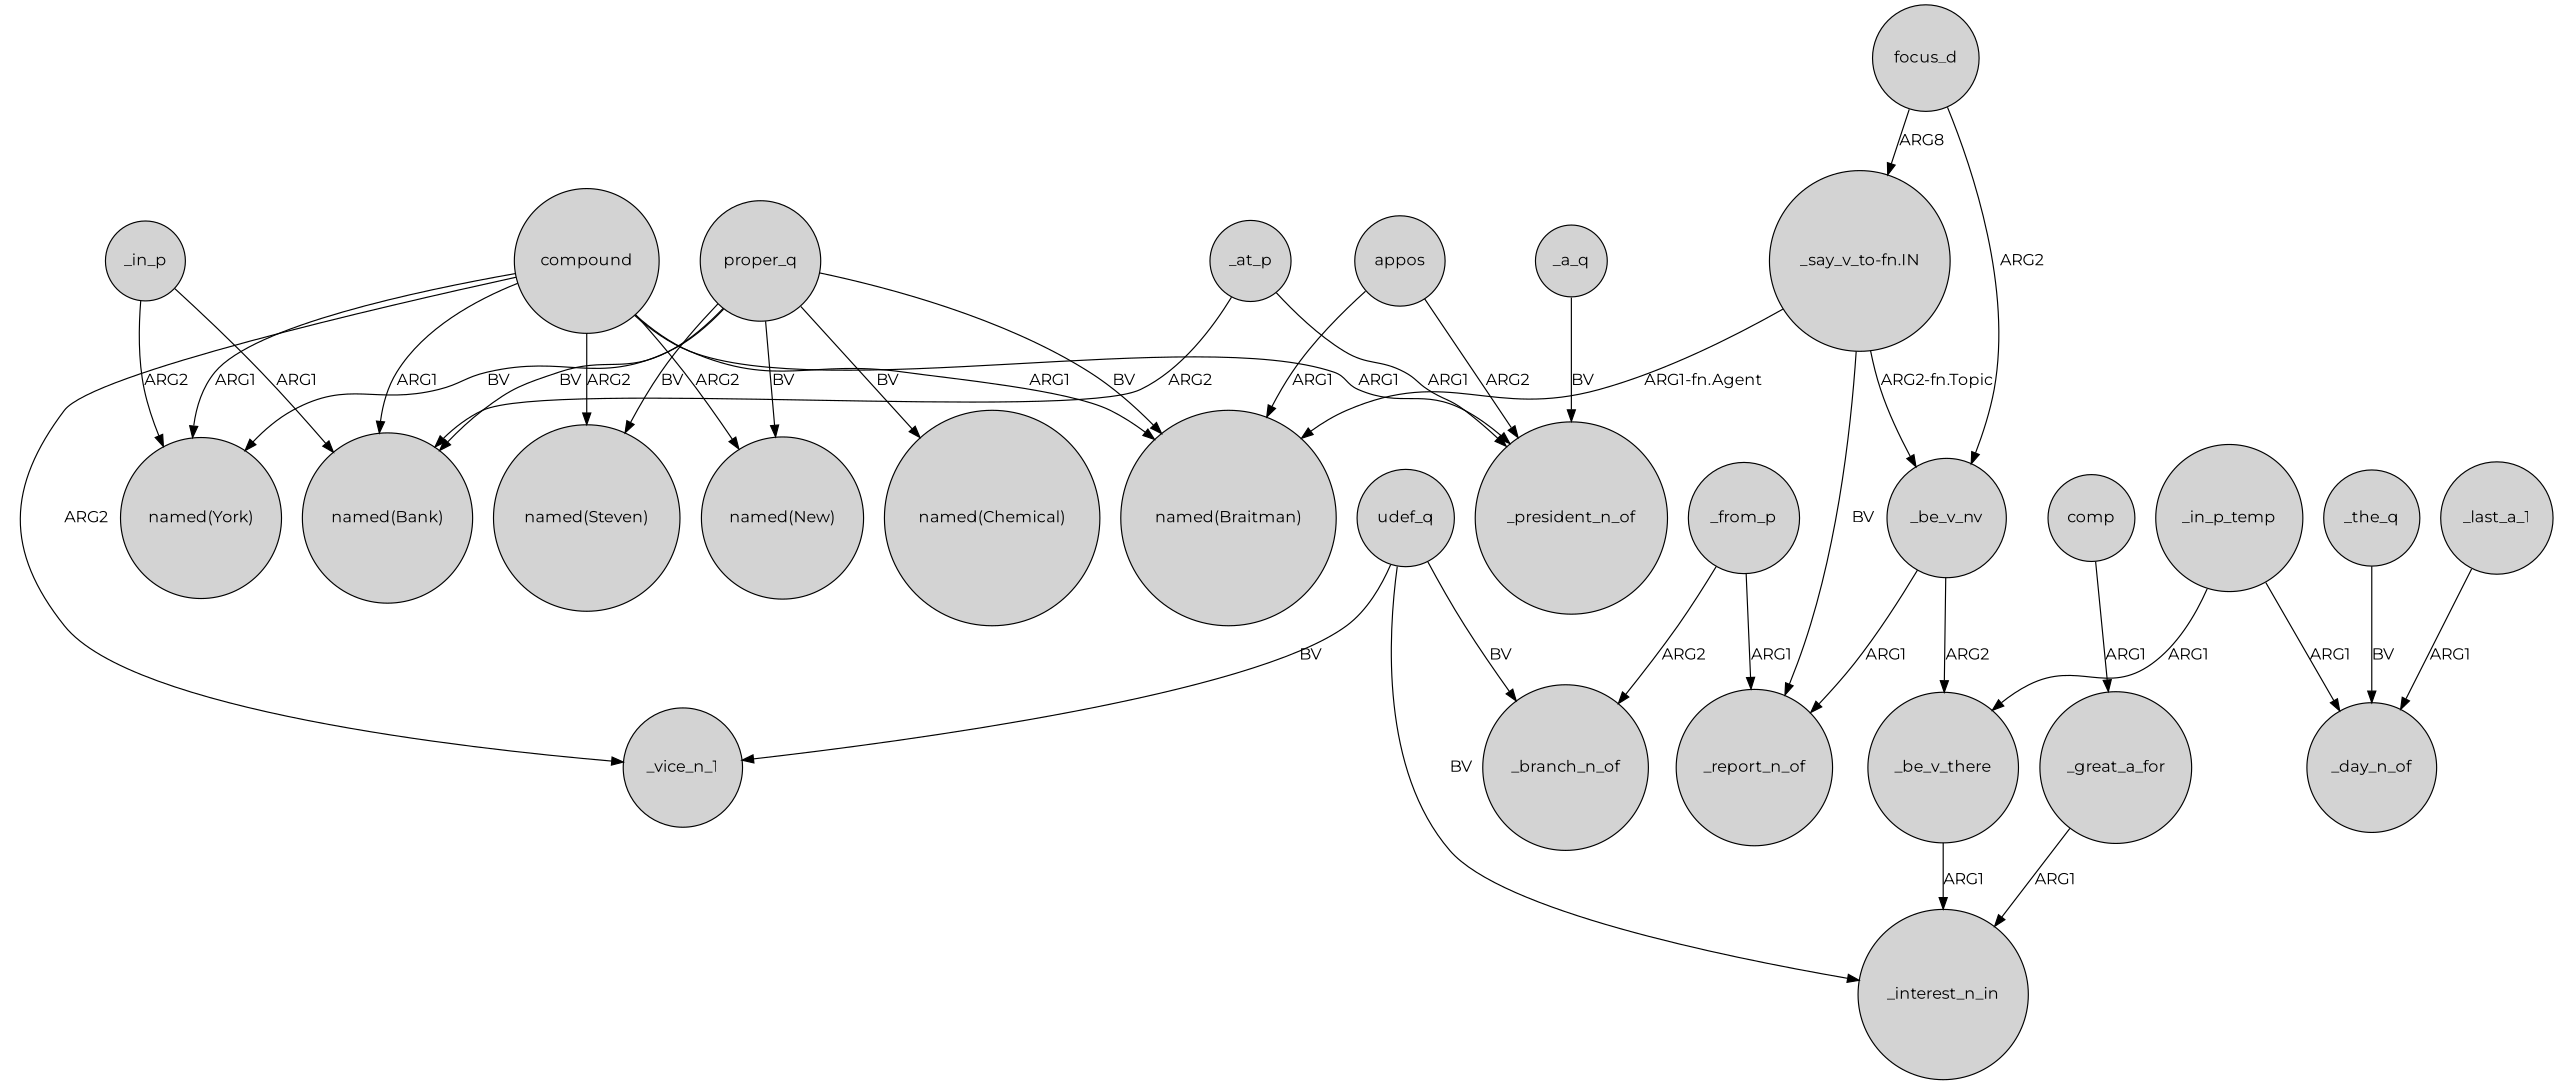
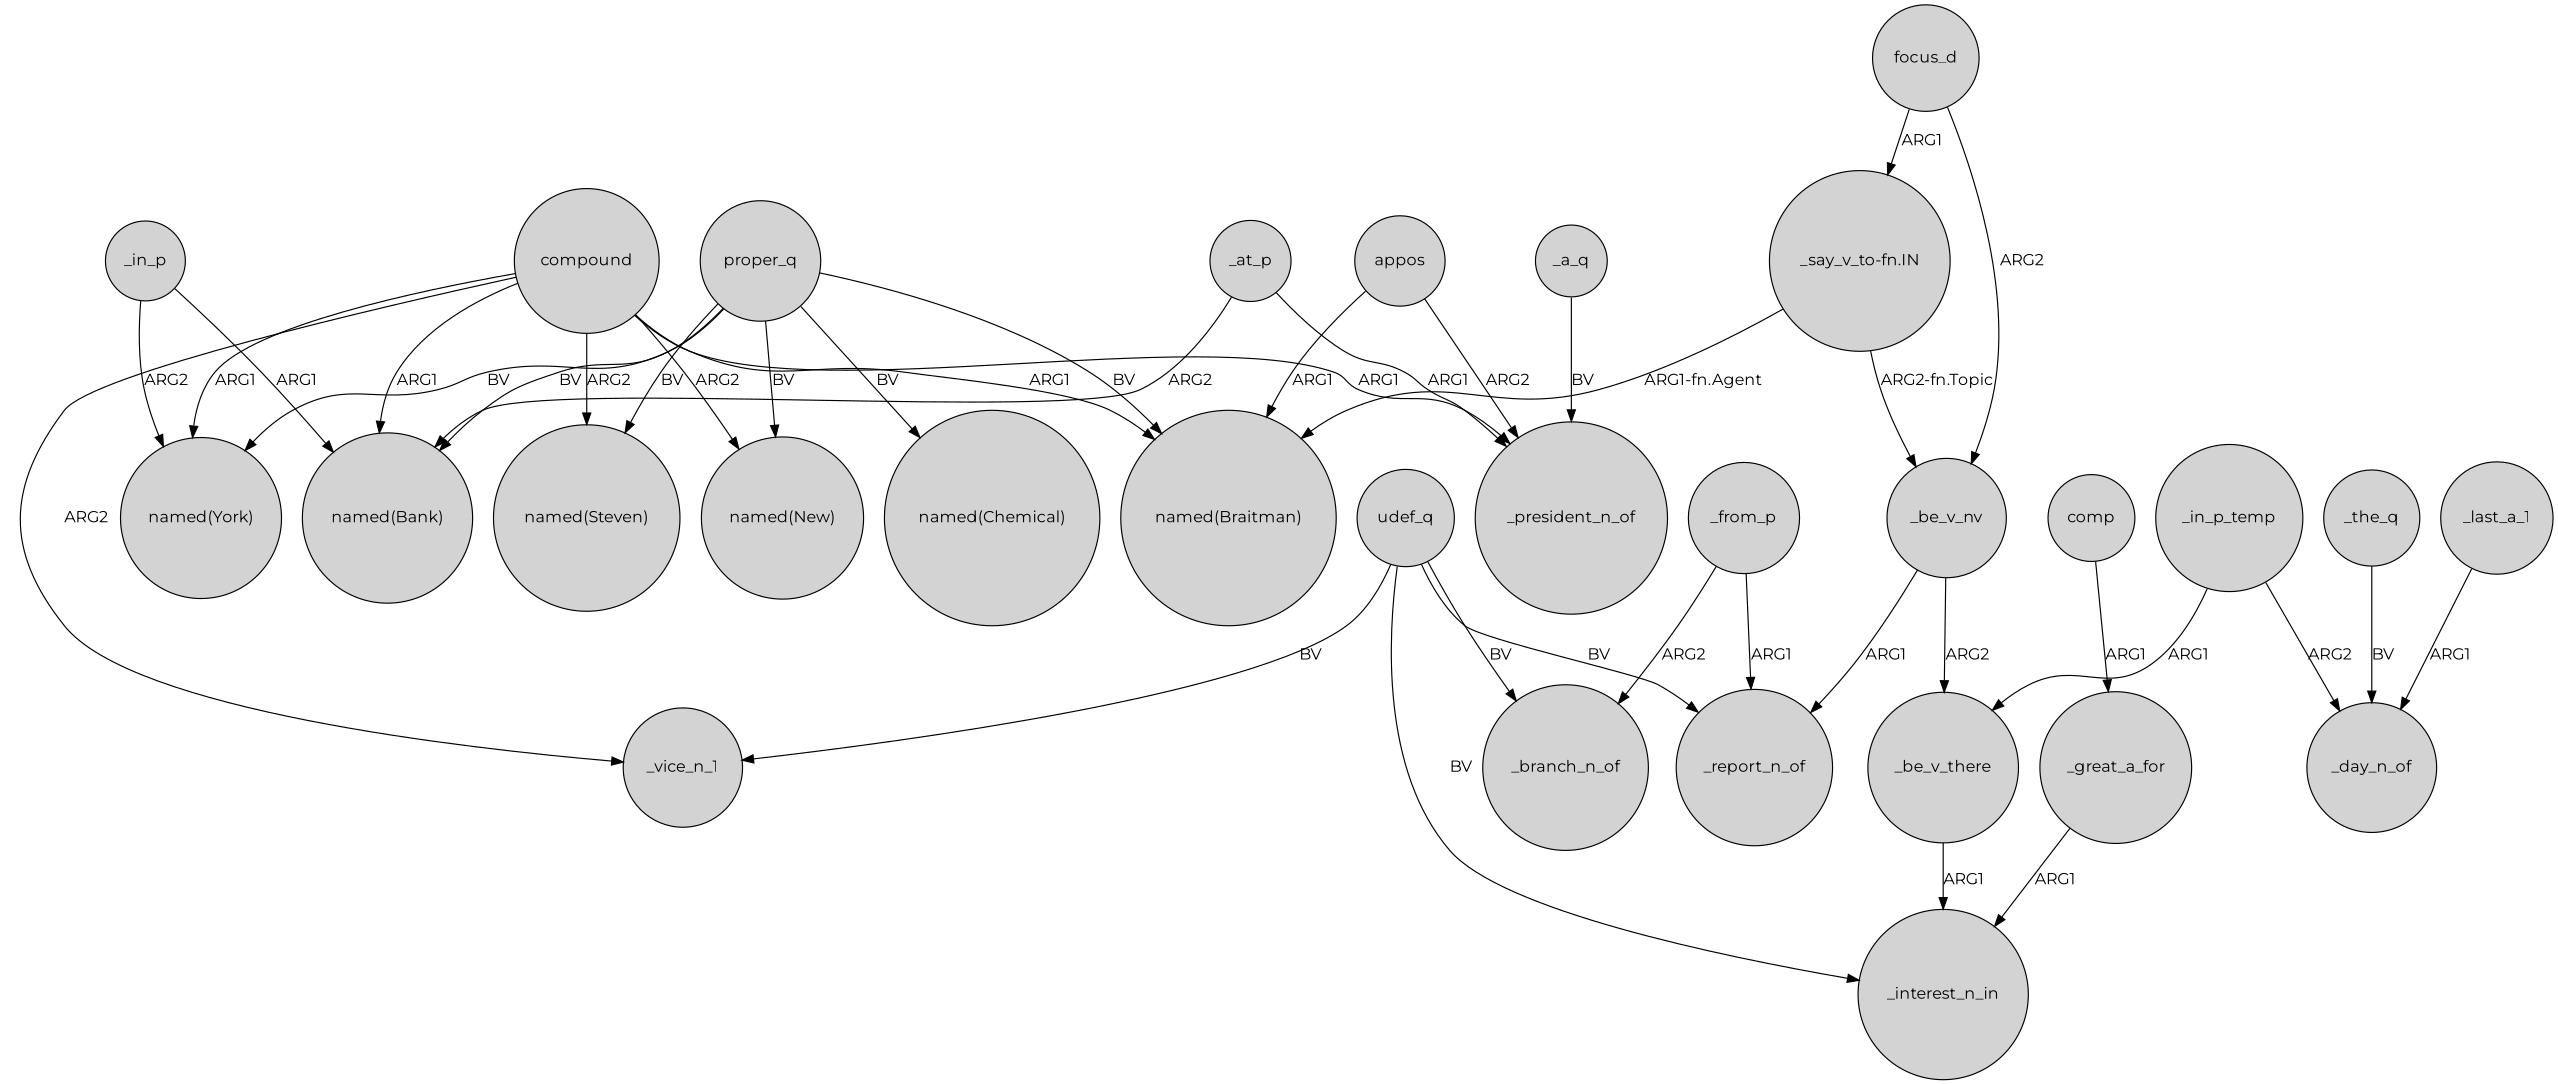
edge "focus_d" -> "_say_v_to-fn.IN": label "ARG8" -> "ARG1"
edge "_say_v_to-fn.IN" -> "_report_n_of": now "udef_q" -> "_report_n_of"
edge "_in_p_temp" -> "_day_n_of": label "ARG1" -> "ARG2"
